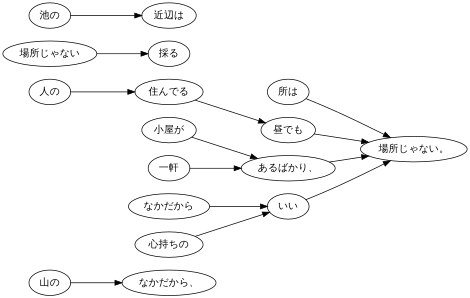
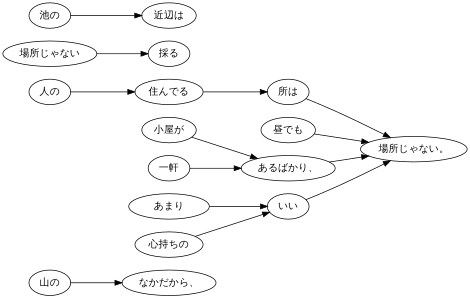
edge "住んでる" -> "昼でも": now "住んでる" -> "所は"
node "なかだから": label "なかだから" -> "あまり"
